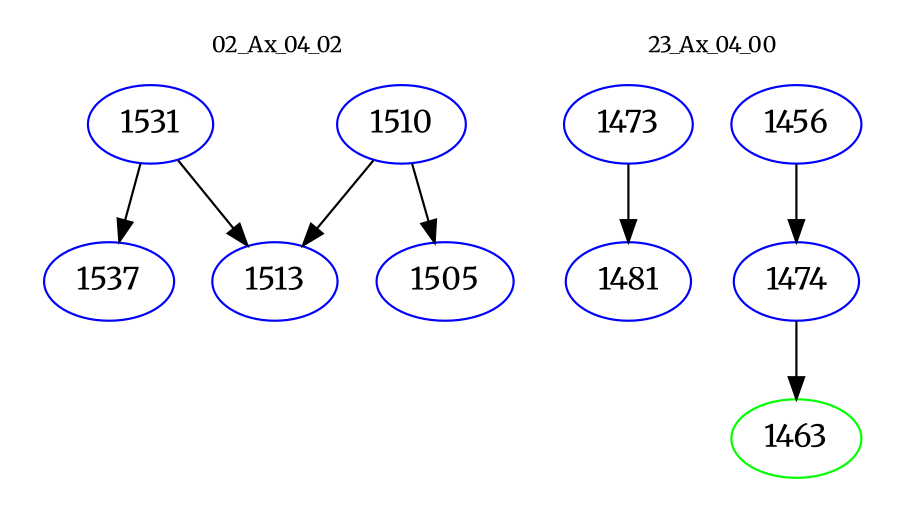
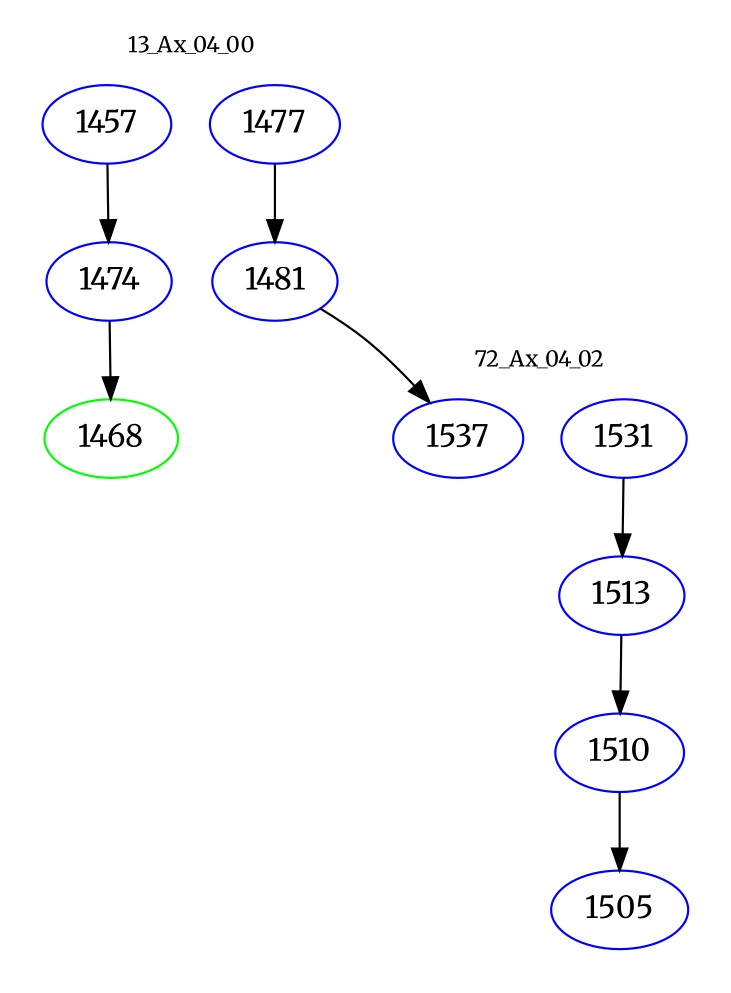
cluster "02_Ax_04_02": label "02_Ax_04_02" -> "72_Ax_04_02"
cluster "23_Ax_04_00": label "23_Ax_04_00" -> "13_Ax_04_00"
node "1473": label "1473" -> "1477"
node "1456": label "1456" -> "1457"
edge "1531" -> "1537": now "1481" -> "1537"
edge "1510" -> "1513": reversed
node "1463": label "1463" -> "1468"
